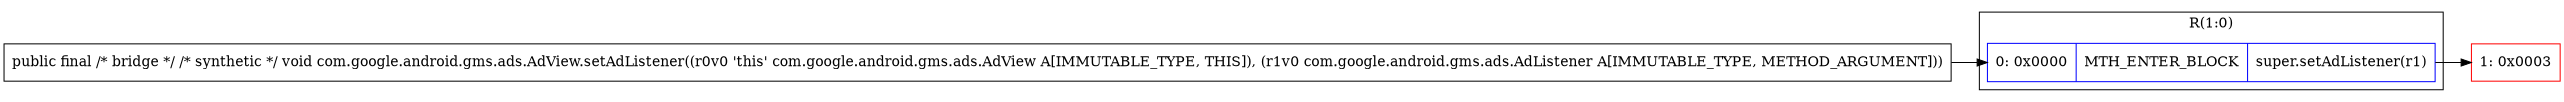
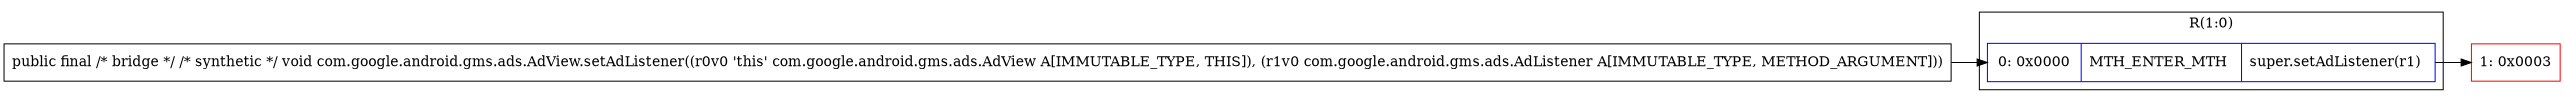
node "0: 0x0000": text "MTH_ENTER_BLOCK" -> "MTH_ENTER_MTH"
